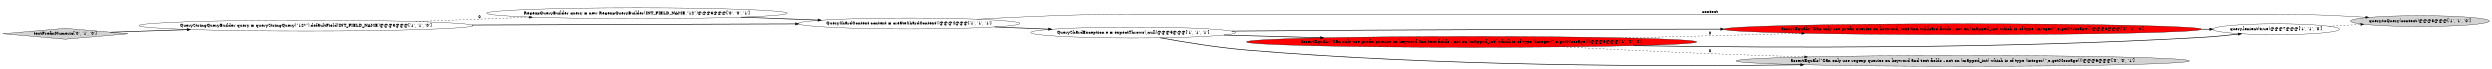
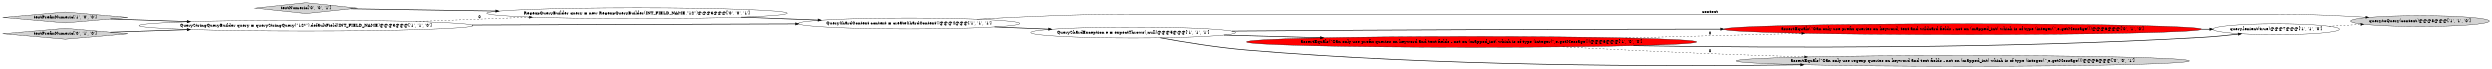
node "testNumeric['0', '0', '1']": added
node "testPrefixNumeric['1', '0', '0']": added
